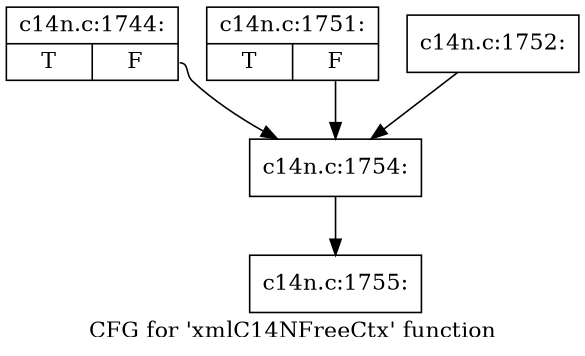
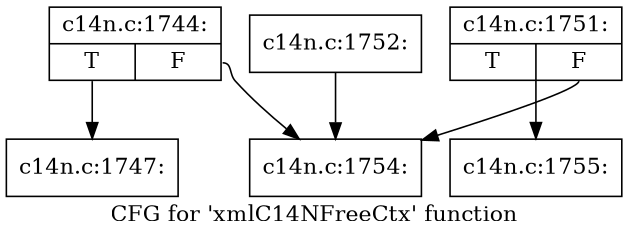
node "c14n.c:1747:": added
edge "c14n.c:1754:" -> "c14n.c:1755:": now "c14n.c:1751:" -> "c14n.c:1755:"
